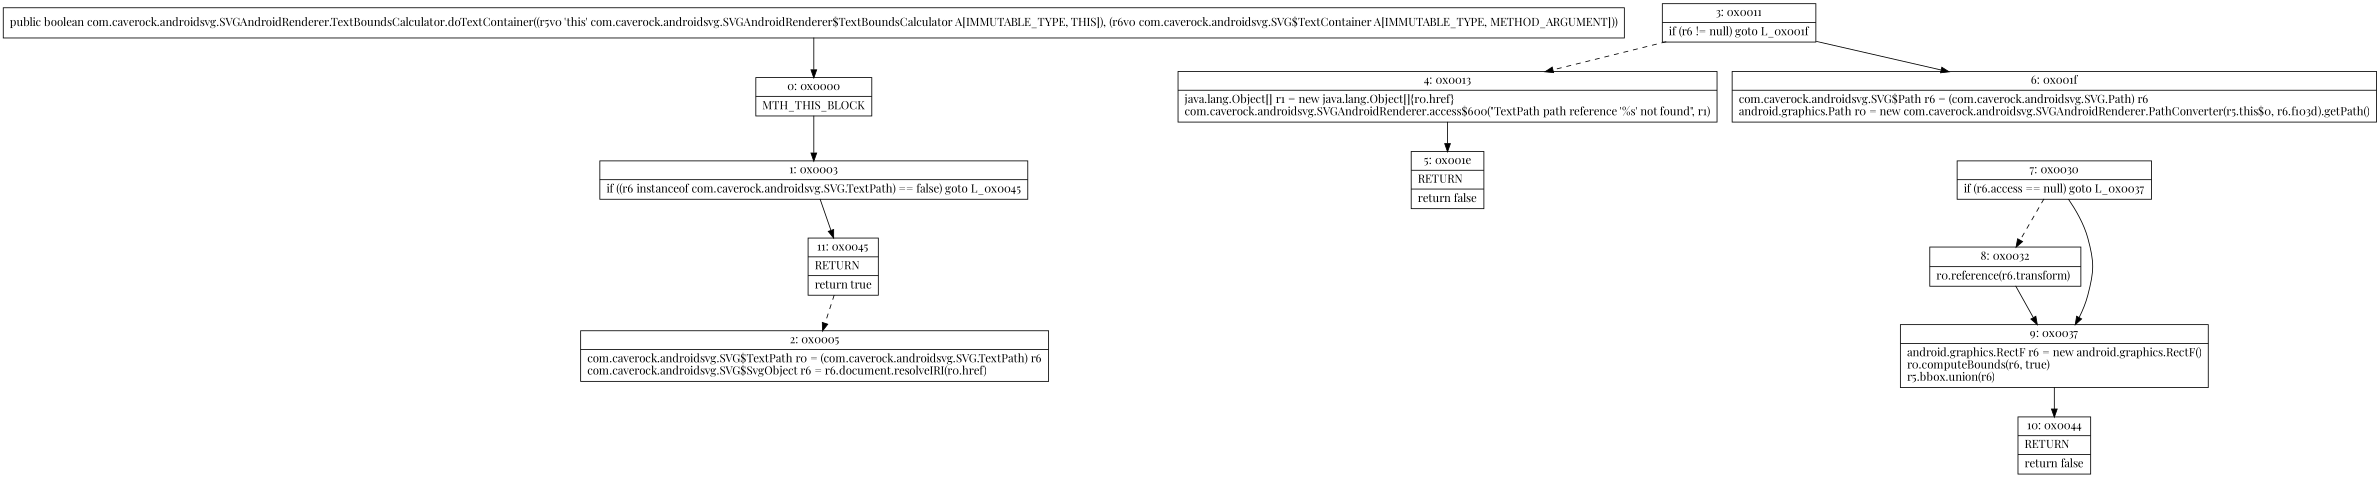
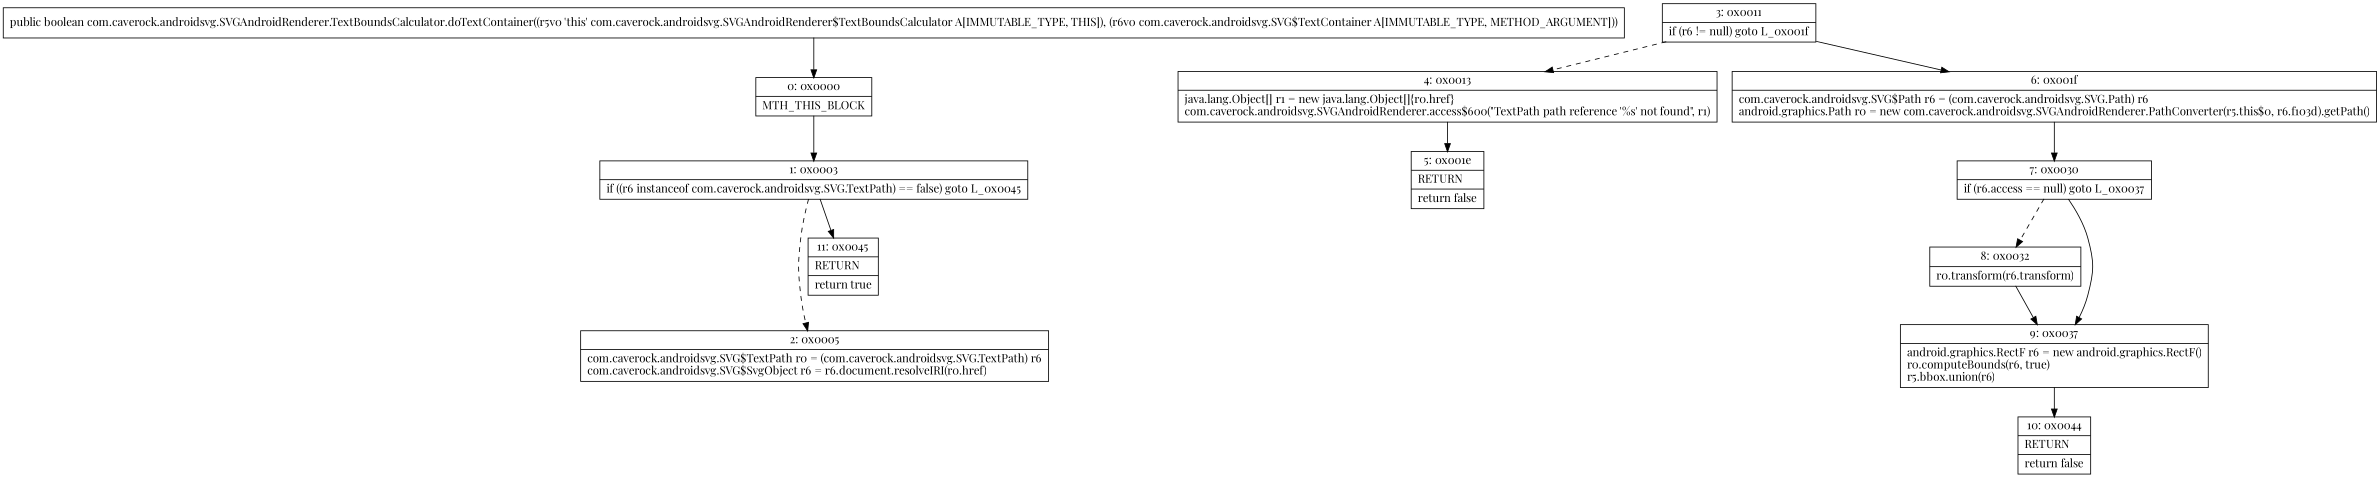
edge "6: 0x001f" -> "7: 0x0030": added
node "8: 0x0032": text "r0.reference(r6.transform)" -> "r0.transform(r6.transform)"
edge "11: 0x0045" -> "2: 0x0005": now "1: 0x0003" -> "2: 0x0005"
